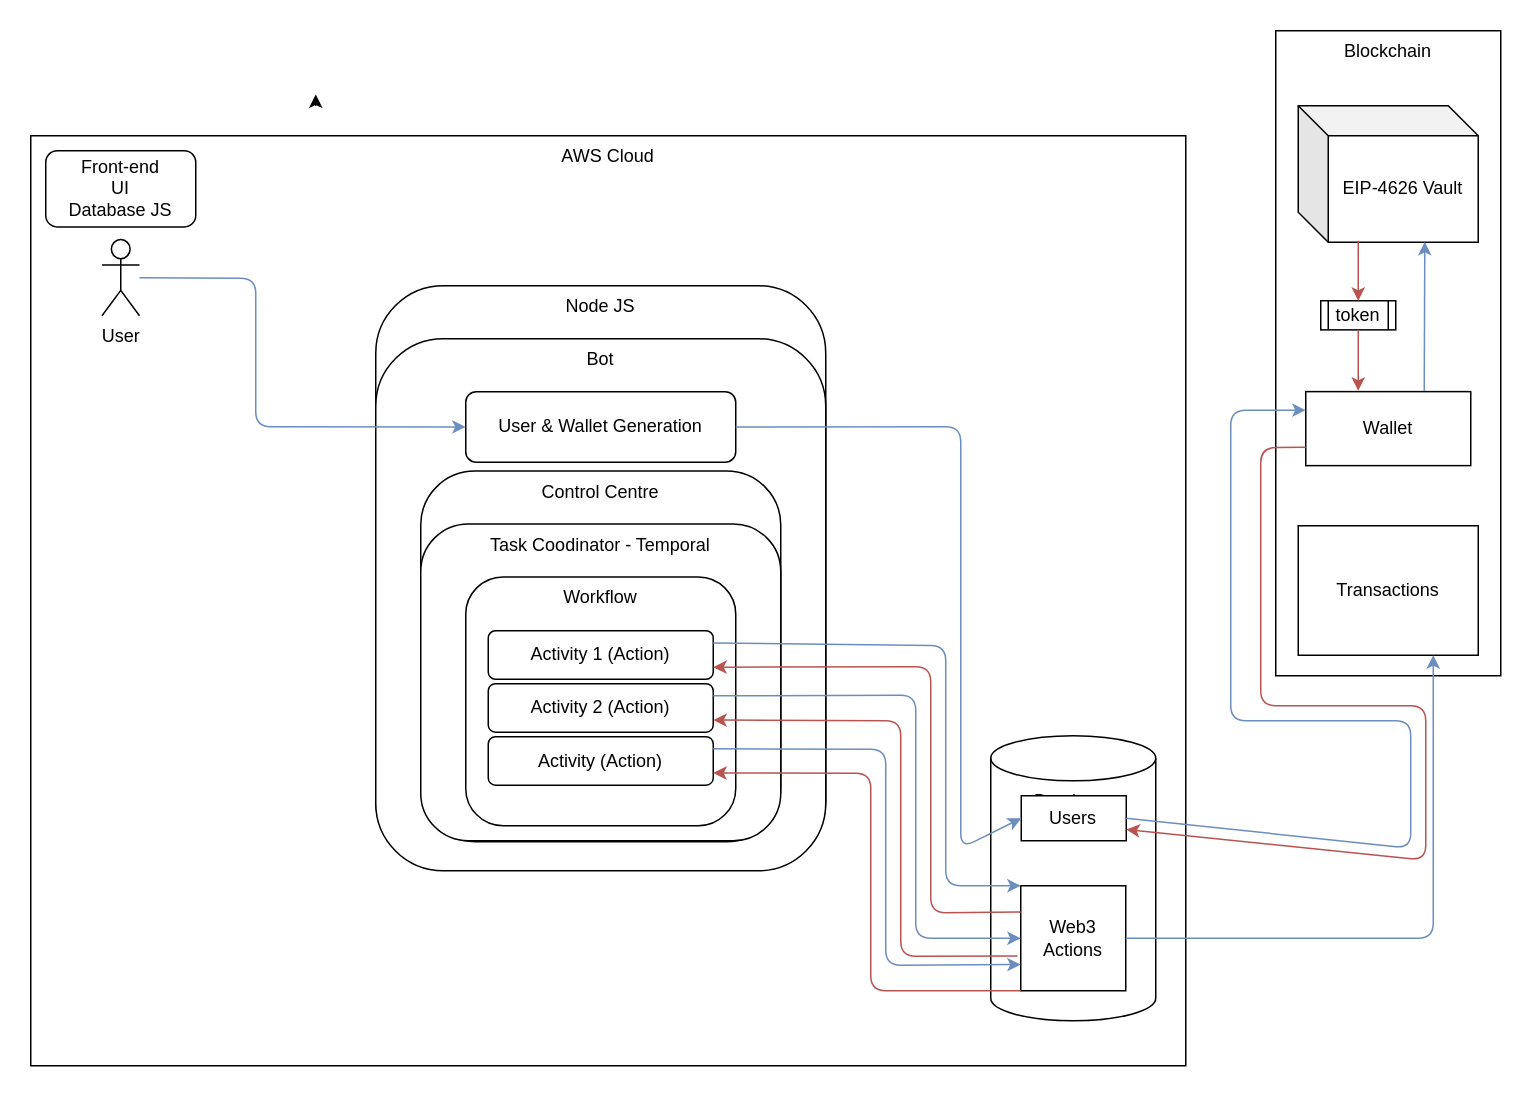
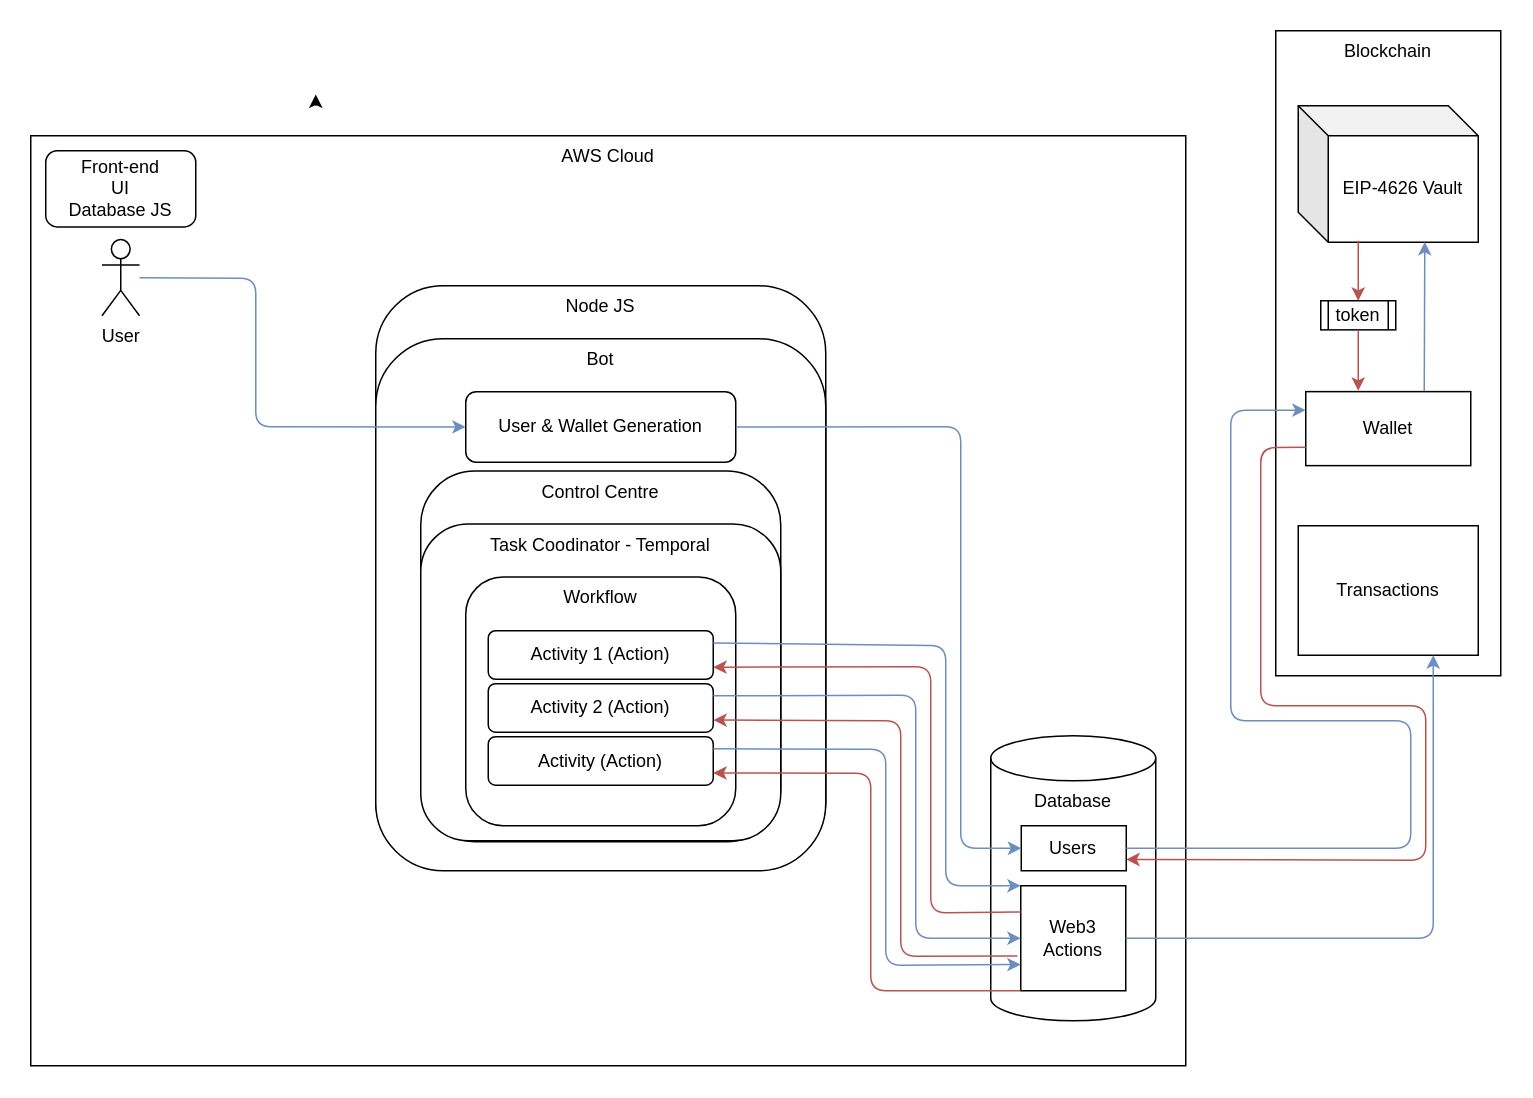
node "Users": moved (1074, 818) -> (1074, 848)
